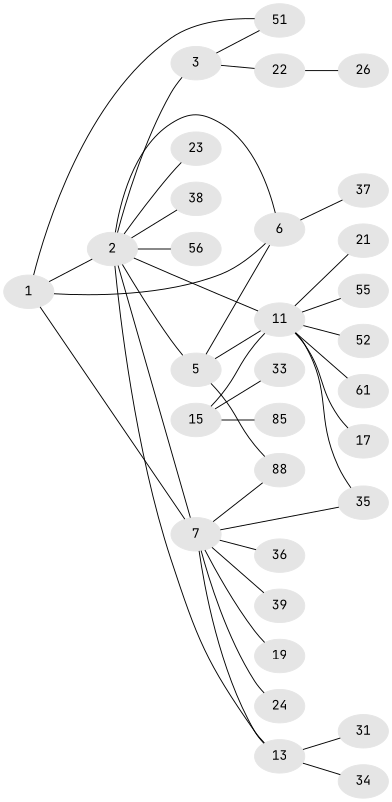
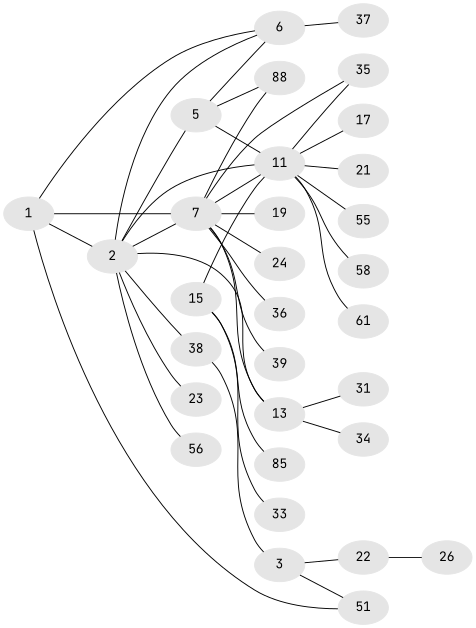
edge "3" -- "2": now "3" -- "38"
edge "11" -- "7": added
node "52": label "52" -> "58"
